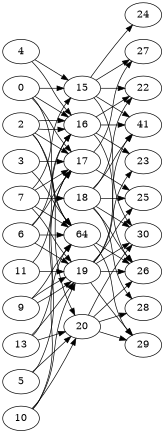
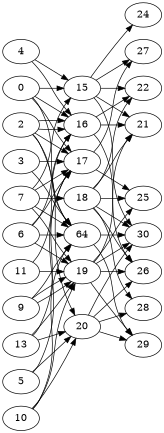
node "41": label "41" -> "21"
node "23": removed
edge "64" -> "26": now "64" -> "30"
